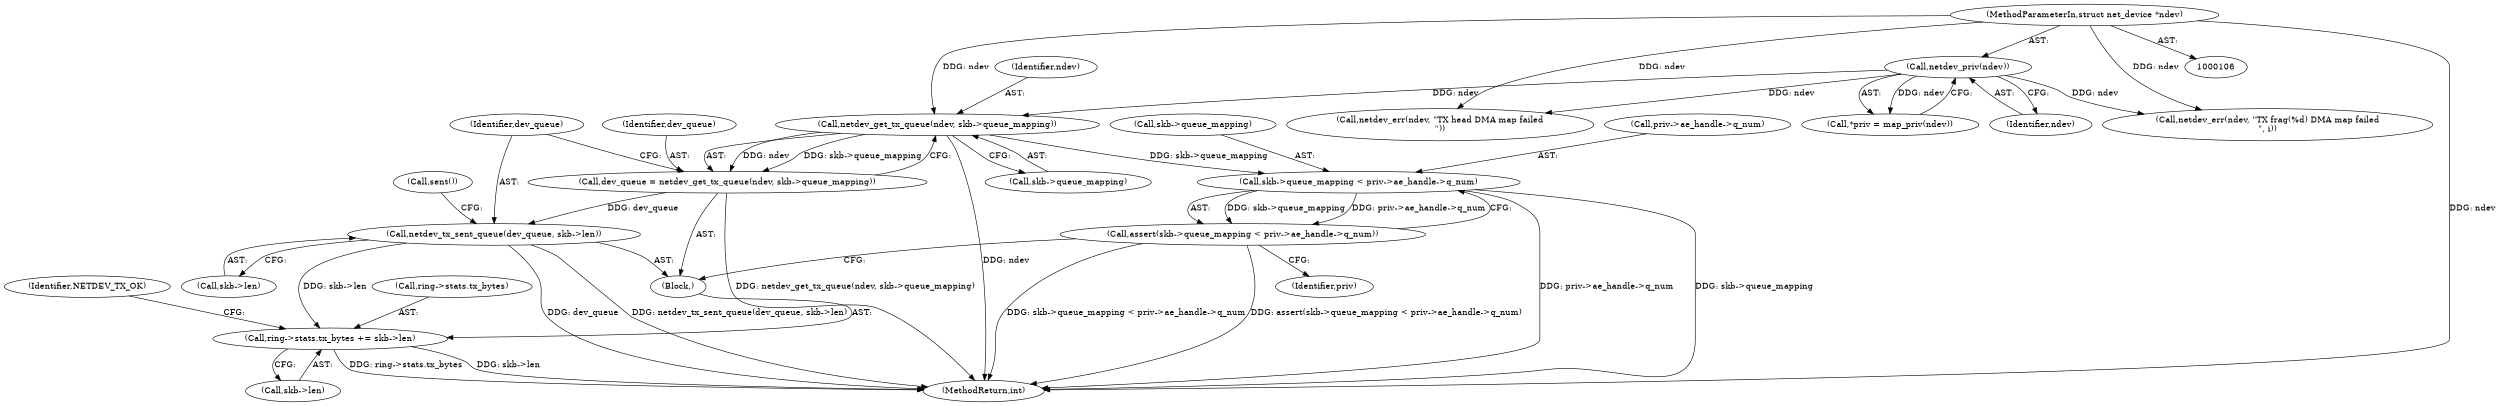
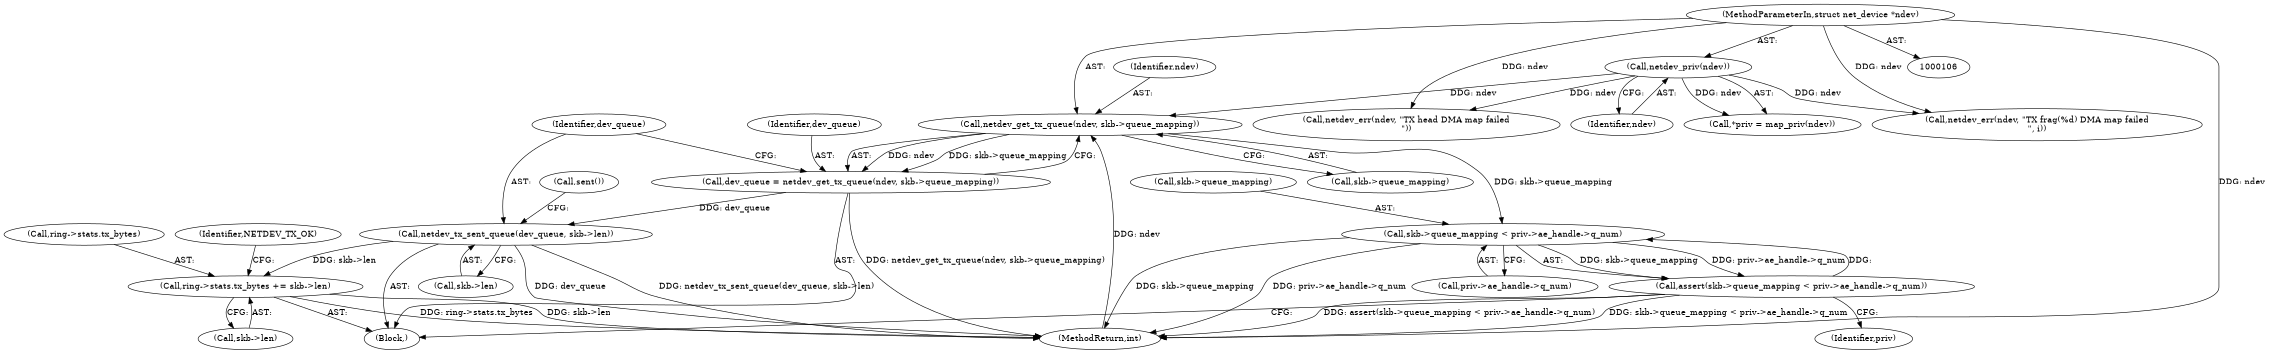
edge "(MethodParameterIn,struct net_device *ndev)" -> "(Call,netdev_get_tx_queue(ndev, skb->queue_mapping))": label "DDG: ndev" -> "AST: "
edge "(Call,*priv = map_priv(ndev))" -> "(Call,netdev_priv(ndev))": removed, label "CFG:"
edge "(Call,assert(skb->queue_mapping < priv->ae_handle->q_num))" -> "(Call,skb->queue_mapping < priv->ae_handle->q_num)": label "CFG: " -> "DDG: "
edge "(Call,netdev_get_tx_queue(ndev, skb->queue_mapping))" -> "(MethodReturn,int)": reversed
edge "(Call,skb->queue_mapping < priv->ae_handle->q_num)" -> "(Call,priv->ae_handle->q_num)": added, label "CFG:"
edge "(Block,)" -> "(Call,ring->stats.tx_bytes += skb->len)": reversed
